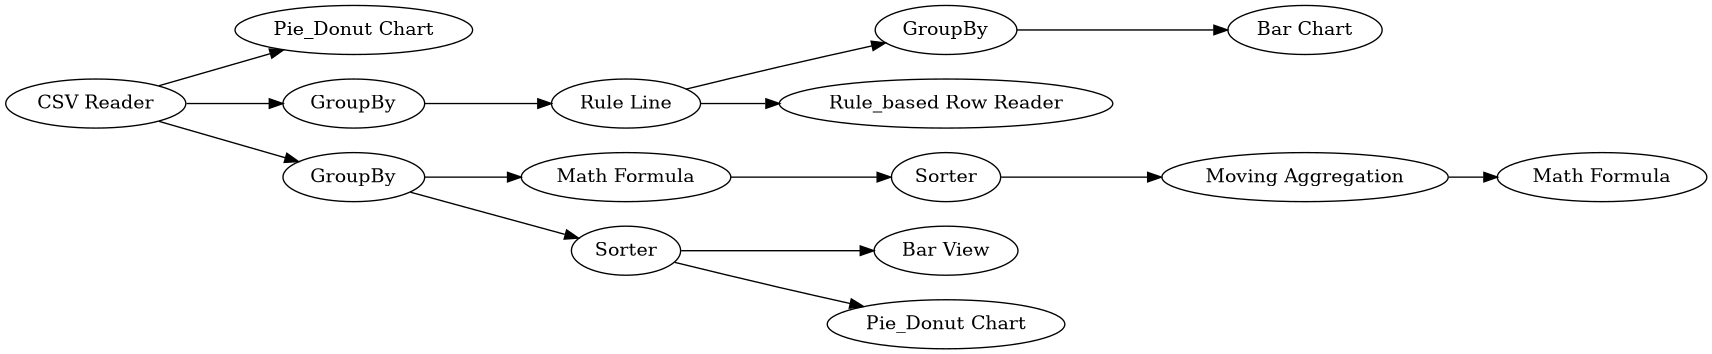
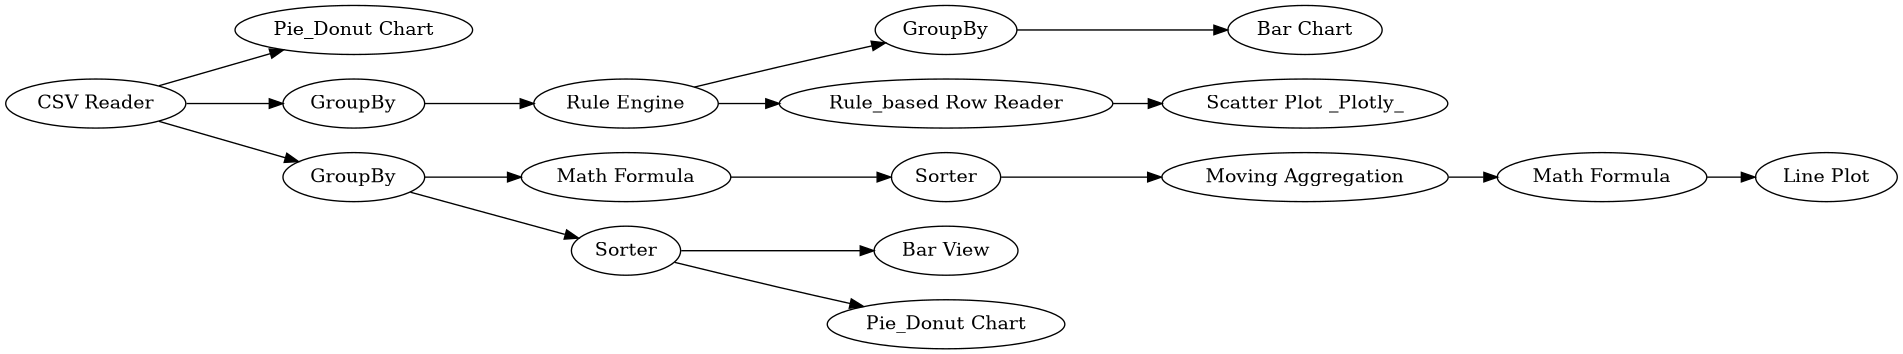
node "Rule Line": label "Rule Line" -> "Rule Engine"
node "Scatter Plot _Plotly_": added
node "Line Plot": added
